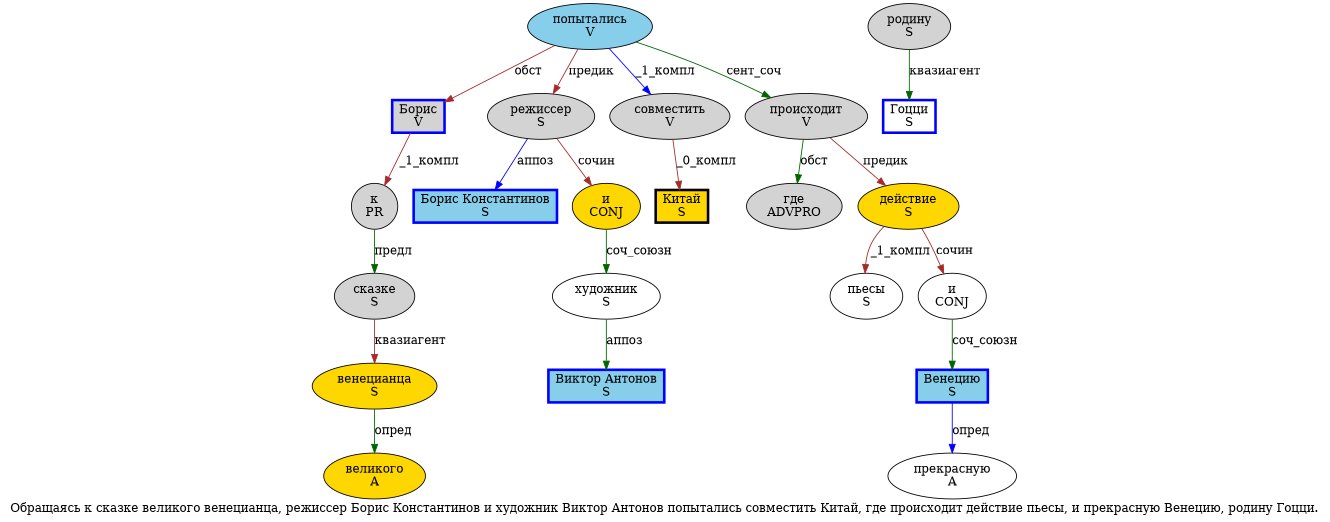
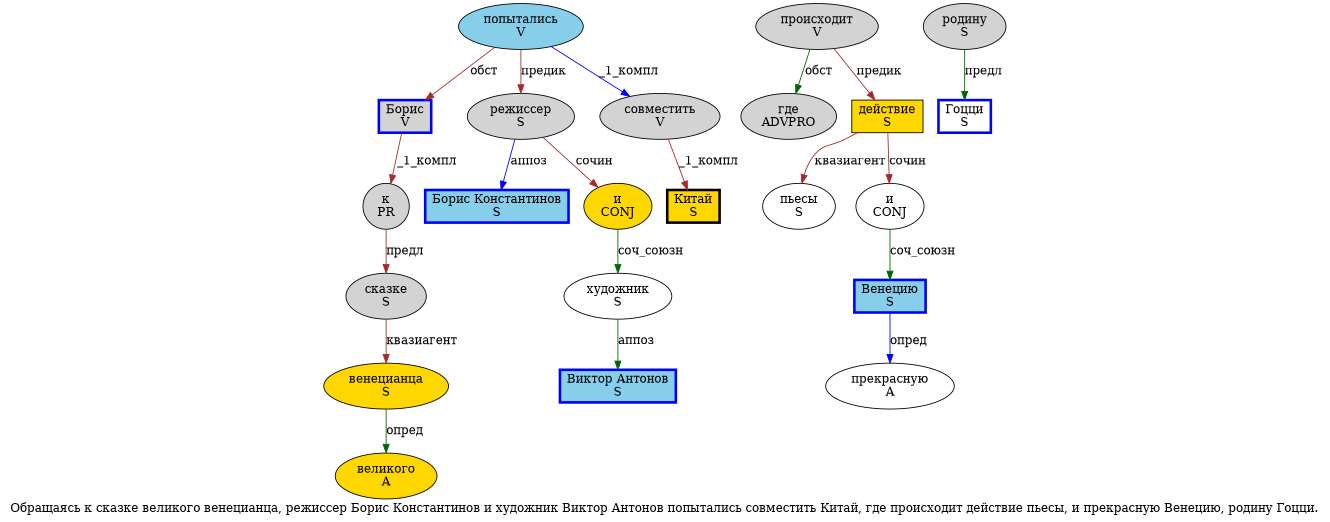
edge "попытались V" -> "происходит V": removed, label "сент_соч"
edge "родину S" -> "Гоцци S": label "квазиагент" -> "предл"
edge "совместить V" -> "Китай S": label "_0_компл" -> "_1_компл"
node "действие S": shape ellipse -> box
edge "к PR" -> "сказке S": color darkgreen -> brown
edge "действие S" -> "пьесы S": label "_1_компл" -> "квазиагент"
